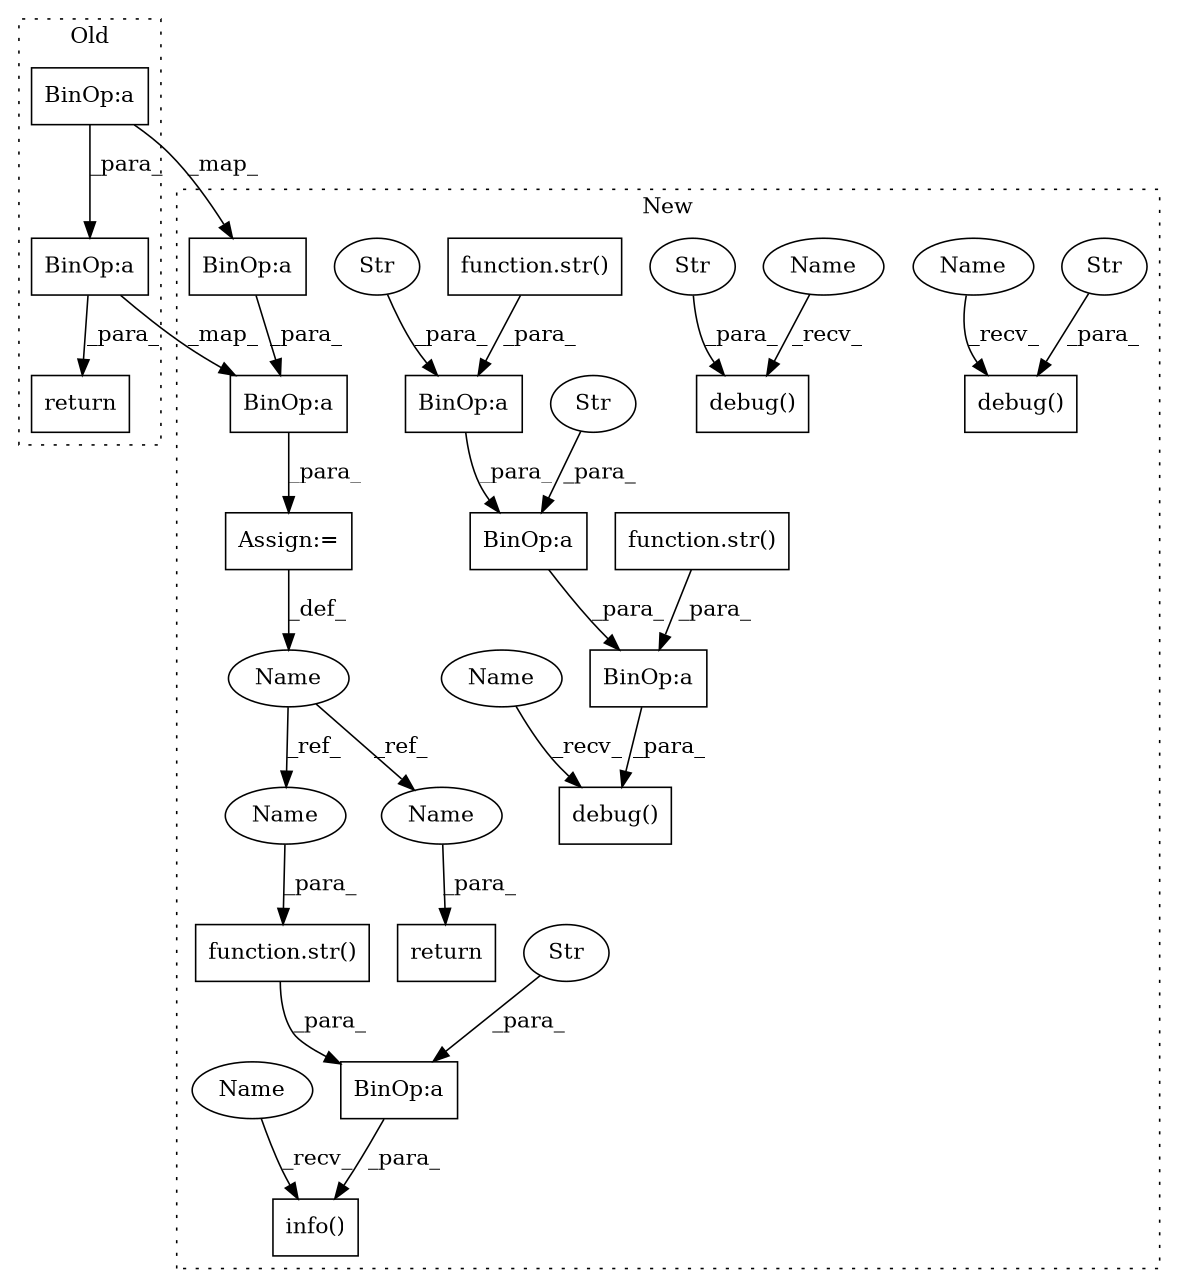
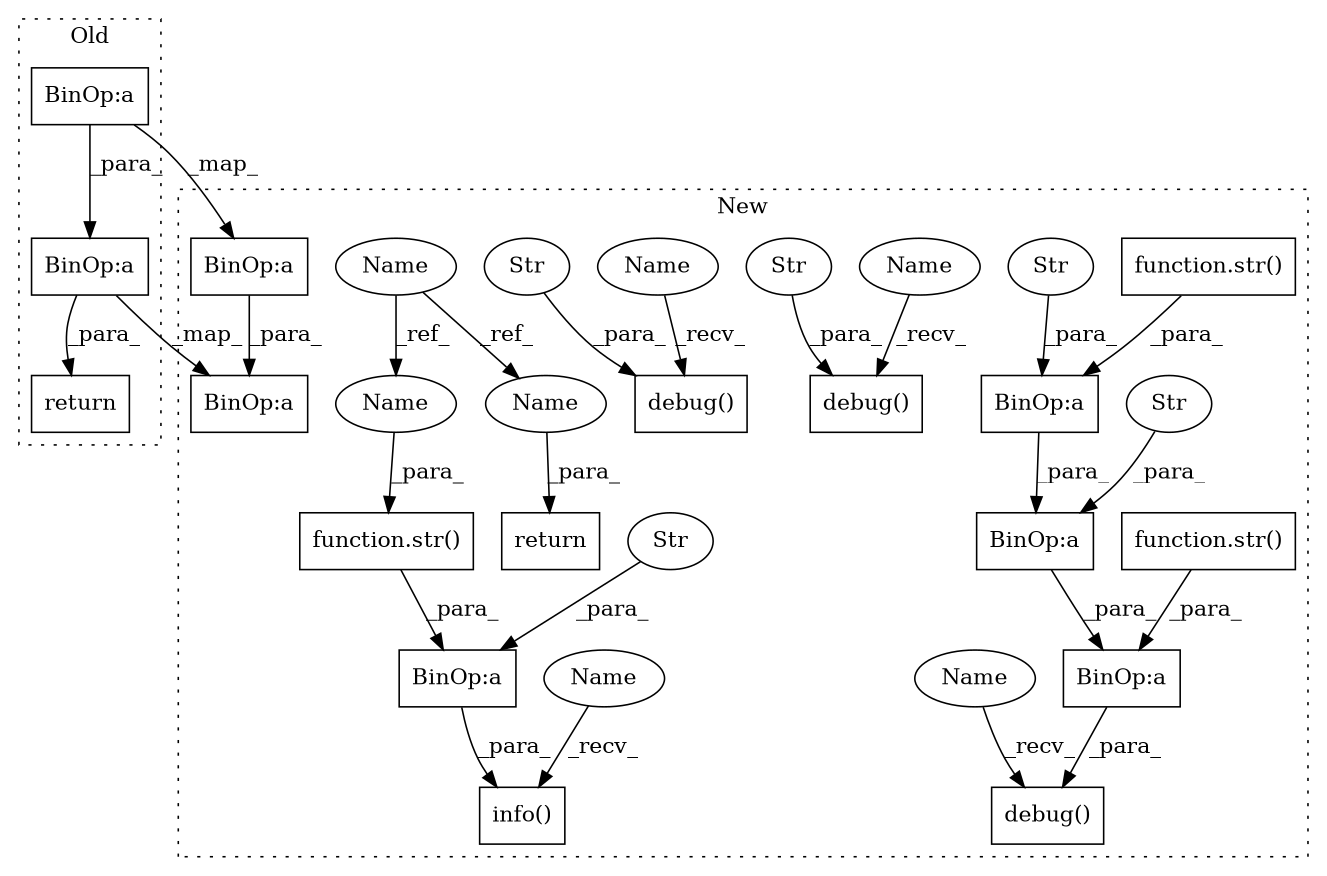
node "Assign:=": removed
